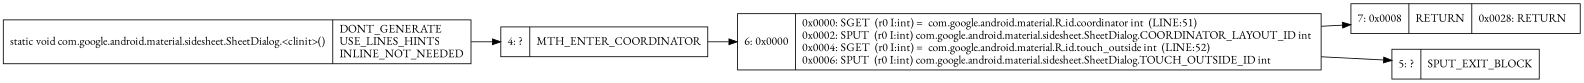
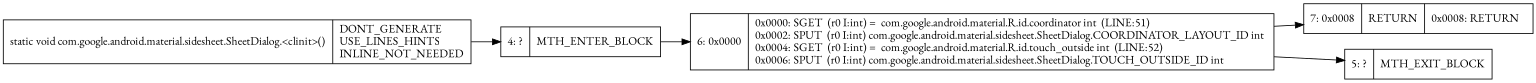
node "7: 0x0008": text "0x0028: RETURN" -> "0x0008: RETURN"
node "4: ?": text "MTH_ENTER_COORDINATOR" -> "MTH_ENTER_BLOCK"
node "5: ?": text "SPUT_EXIT_BLOCK" -> "MTH_EXIT_BLOCK"
